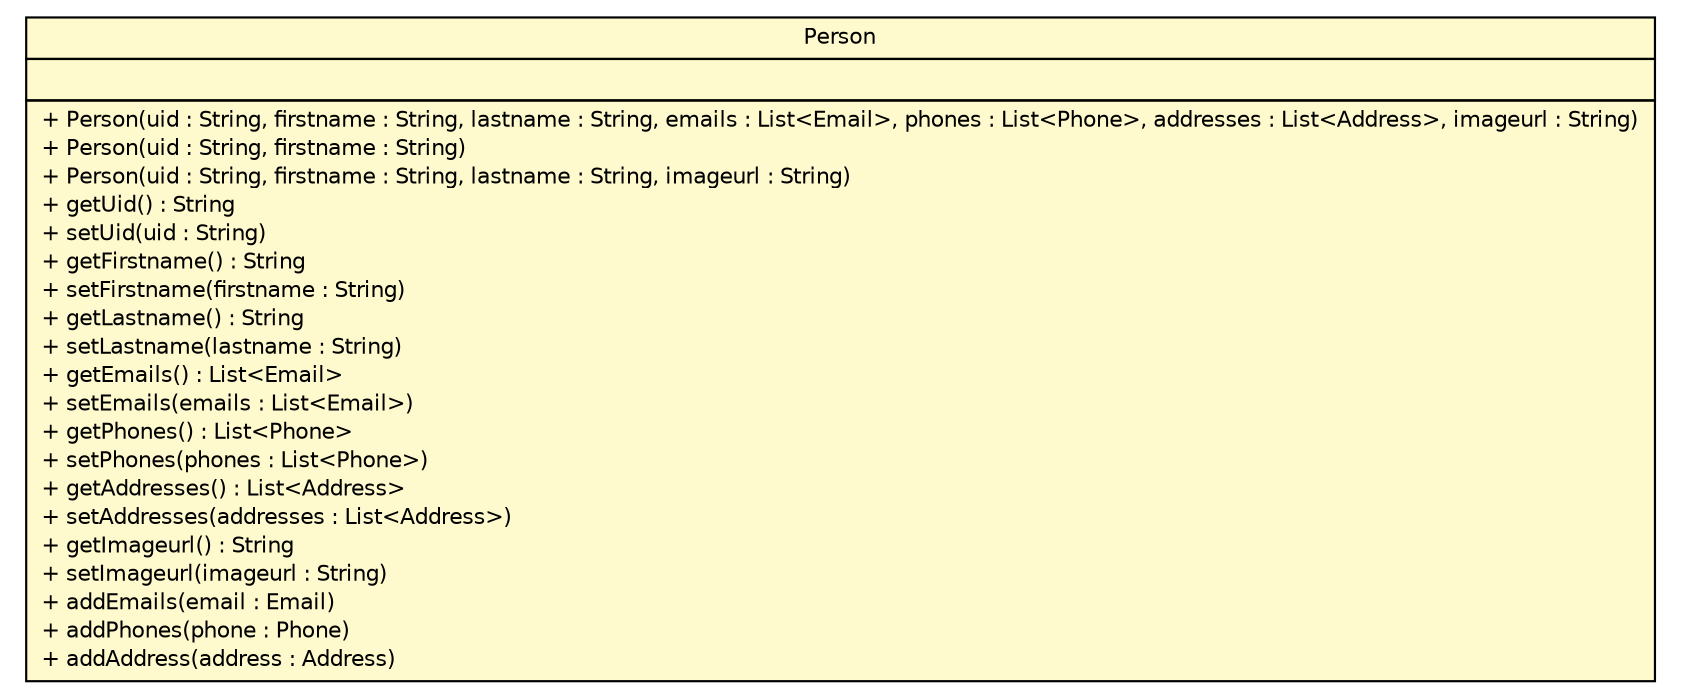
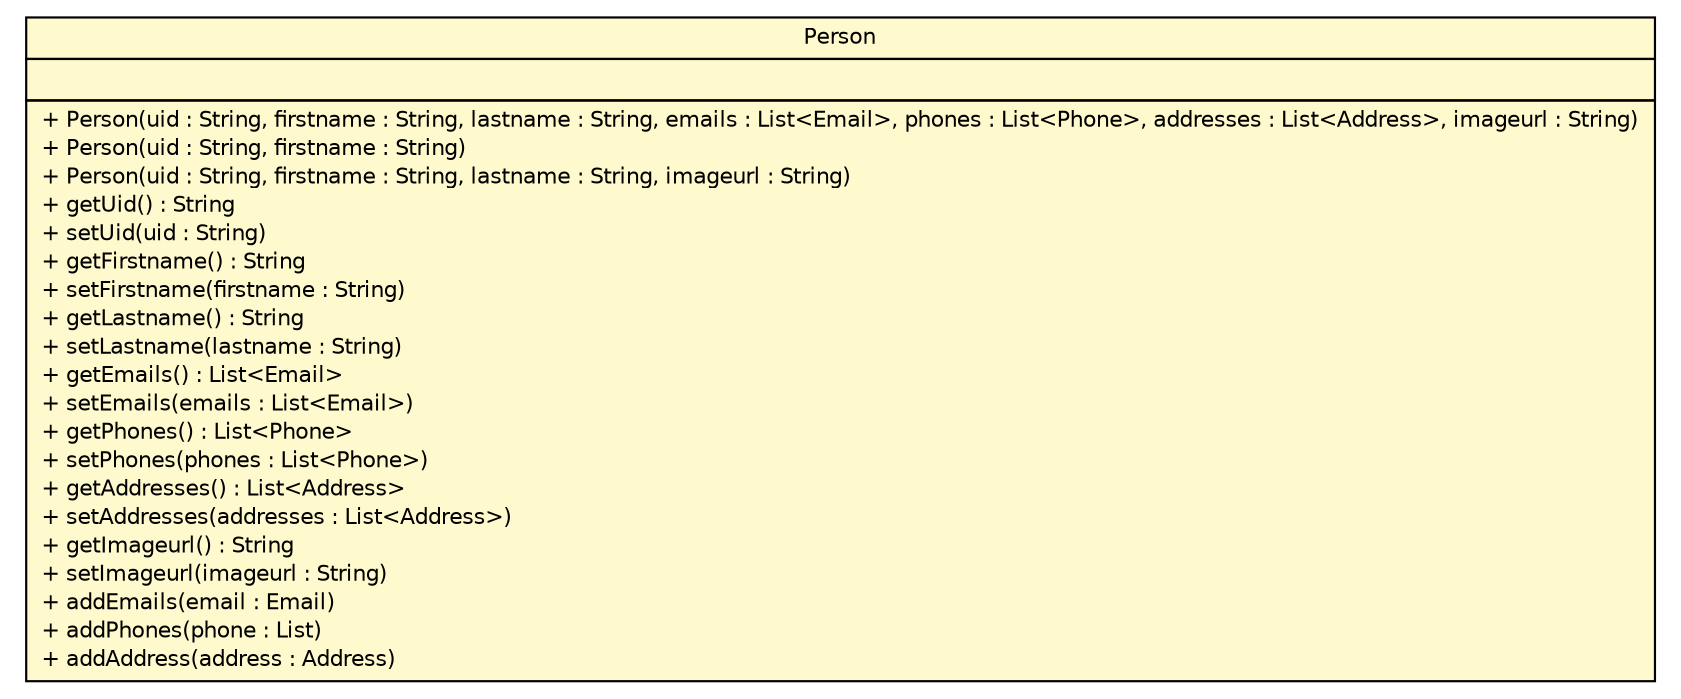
node "Person": text "+ addPhones(phone : Phone)" -> "+ addPhones(phone : List)"
